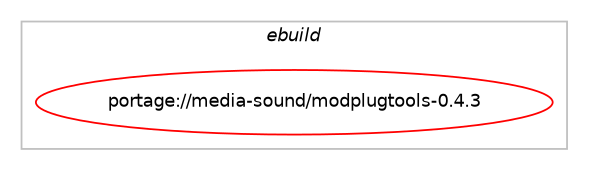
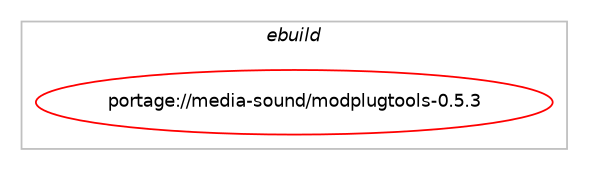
node "portage://media-sound/modplugtools-0.4.3": label "portage://media-sound/modplugtools-0.4.3" -> "portage://media-sound/modplugtools-0.5.3"
